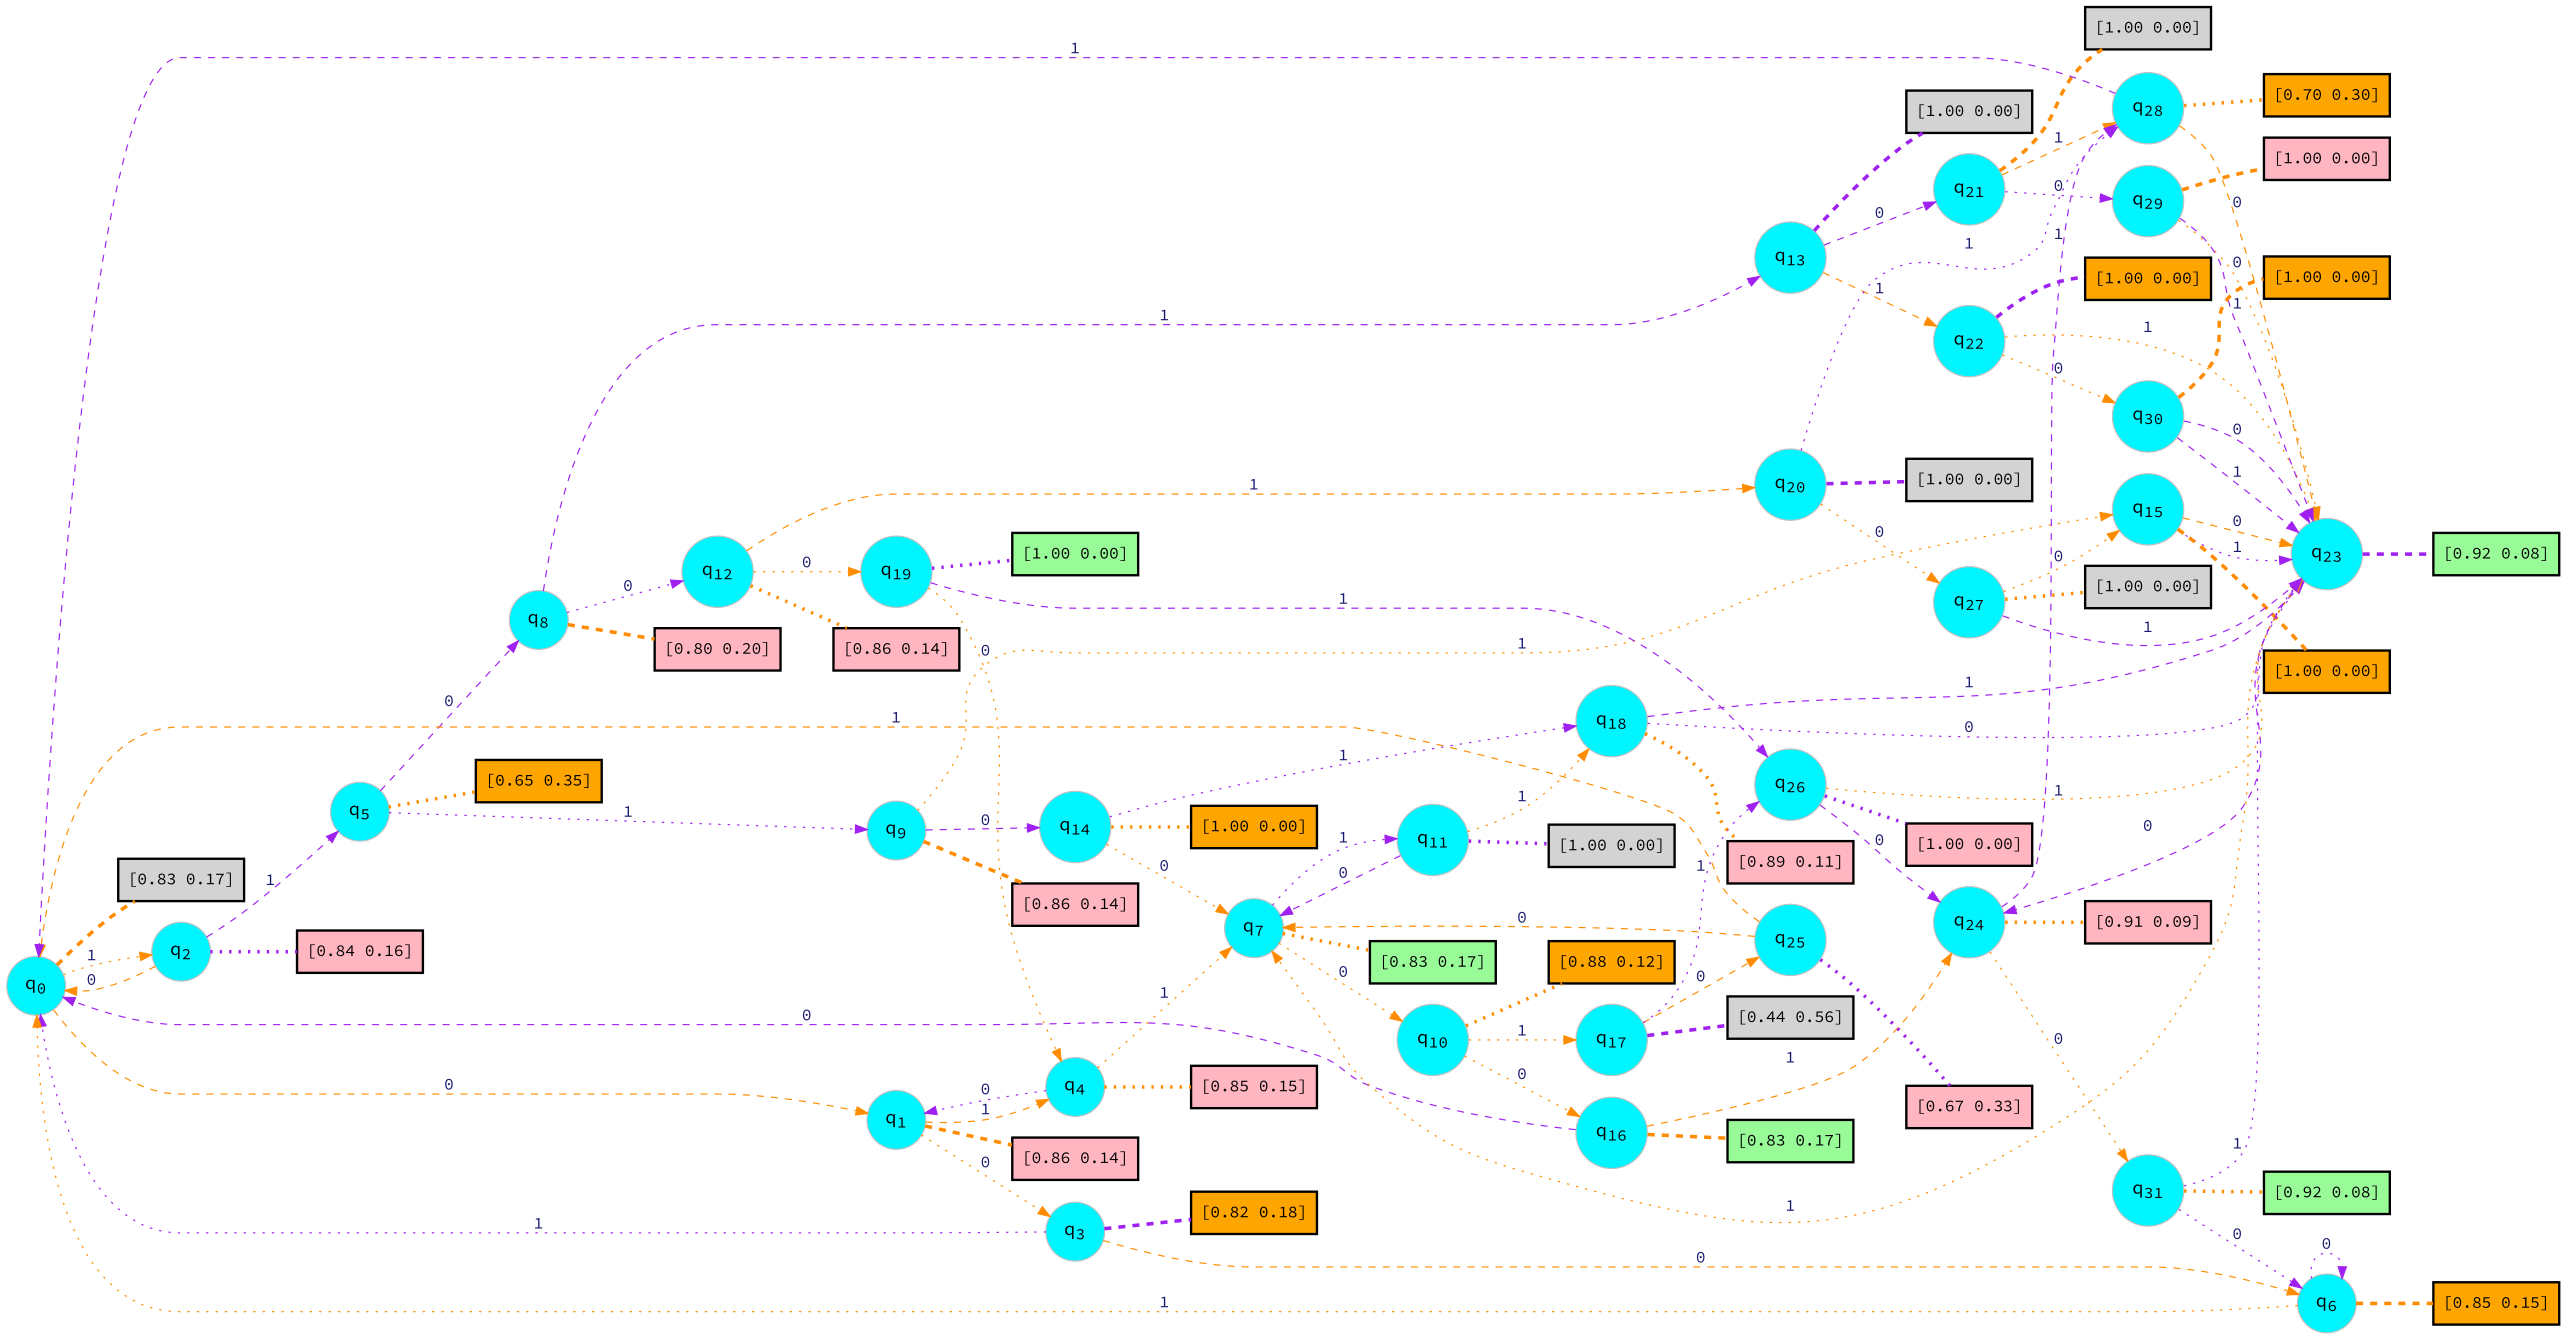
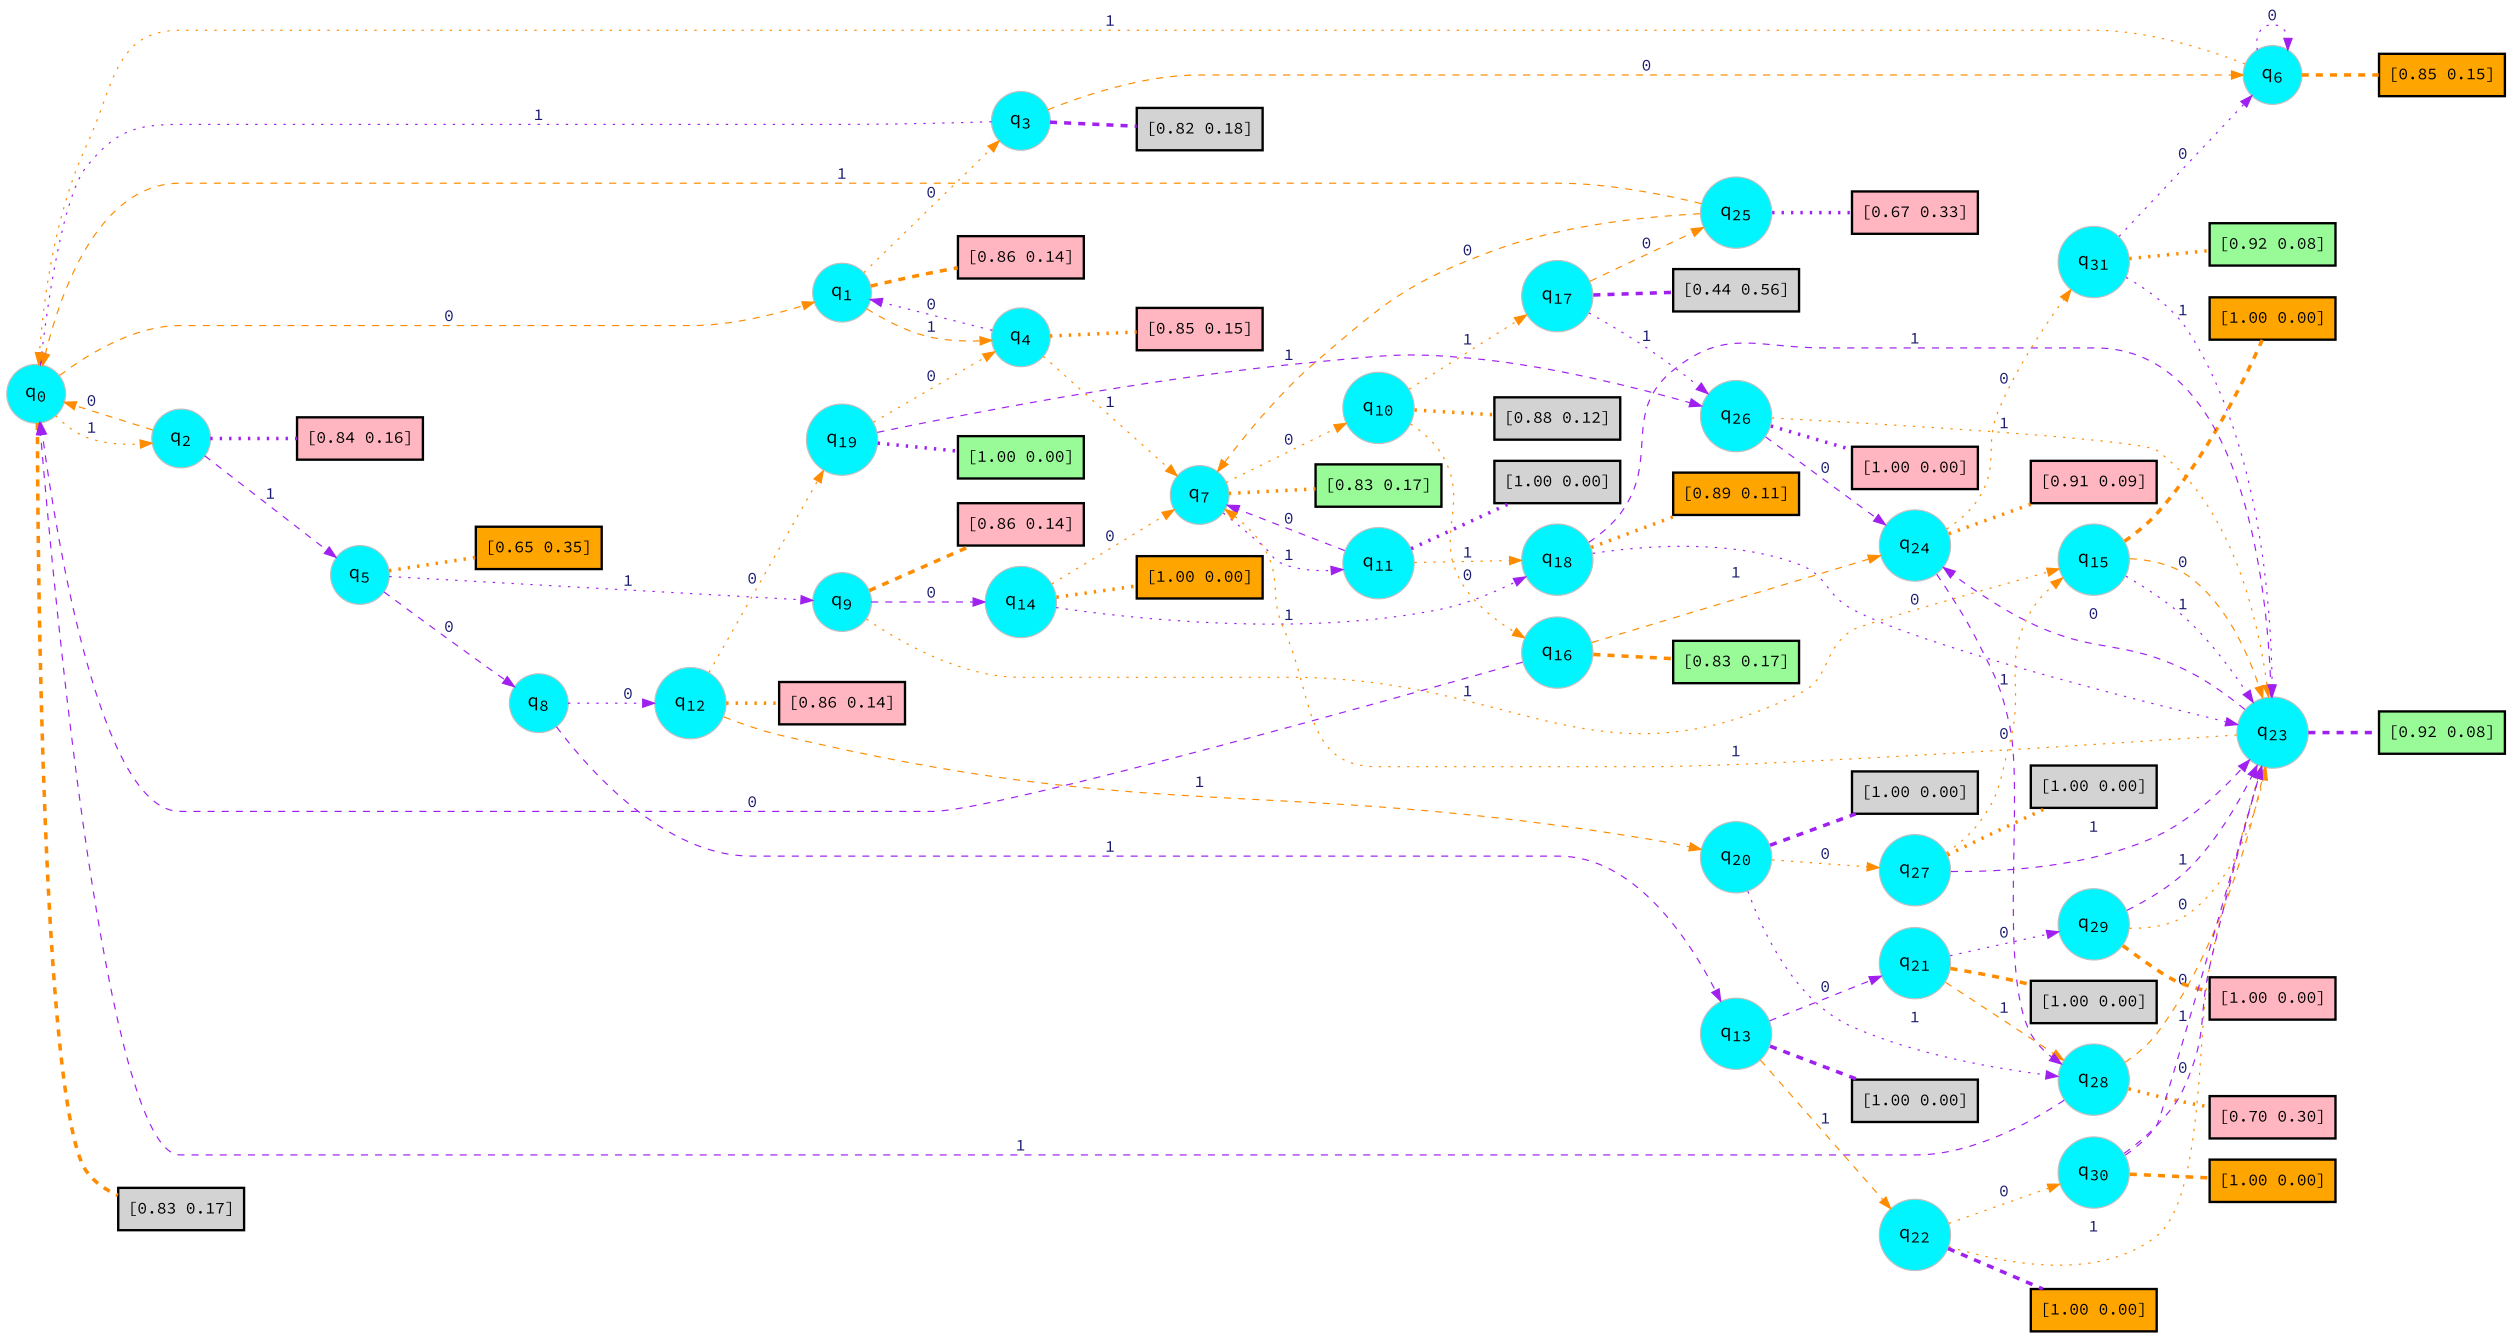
node "[0.70 0.30]": fillcolor orange -> lightpink
node "[0.80 0.20]": removed
node "[0.89 0.11]": fillcolor lightpink -> orange
node "[0.88 0.12]": fillcolor orange -> lightgrey
node "[0.82 0.18]": fillcolor orange -> lightgrey
